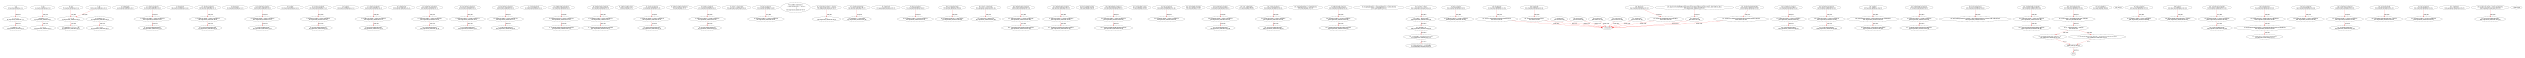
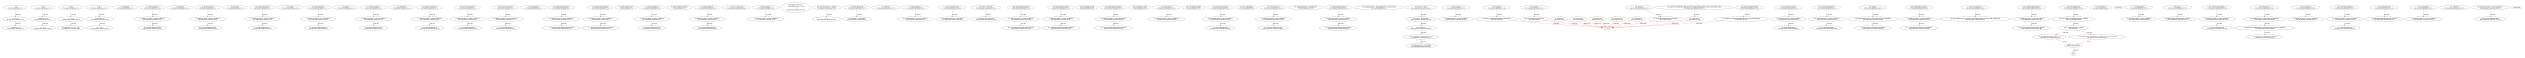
edge "14_ div 112-function_definition-15-18" -> "11_ c = a * b; 93-expression_statement-12-12": now "14_ div 112-function_definition-15-18" -> "15_ require(b > 0); 130-expression_statement-16-16"
